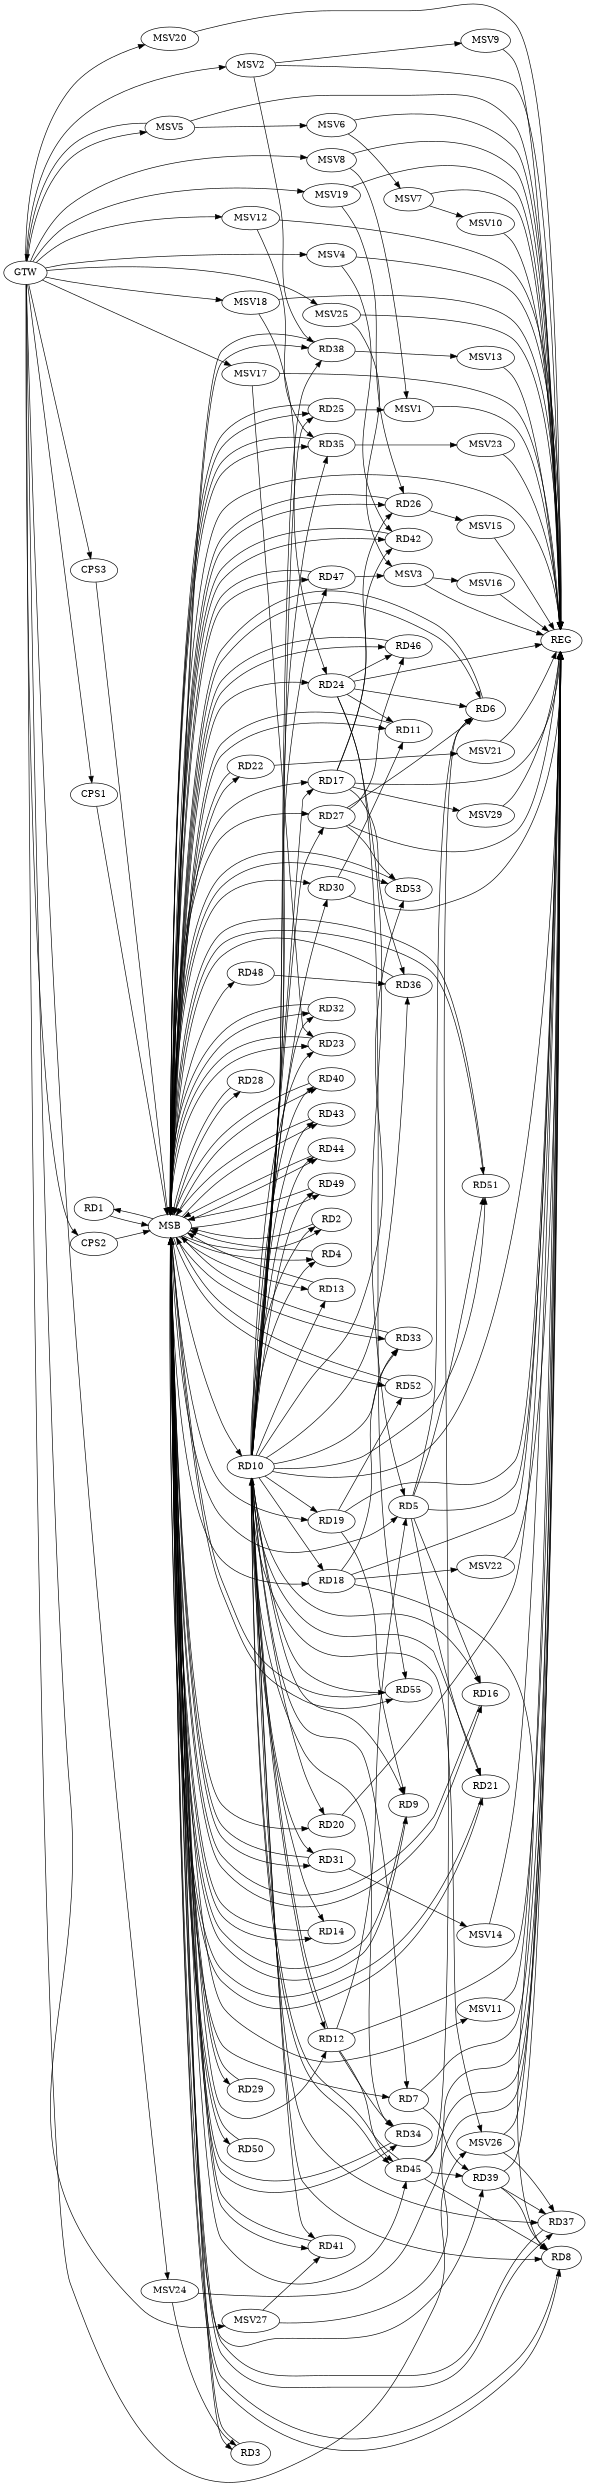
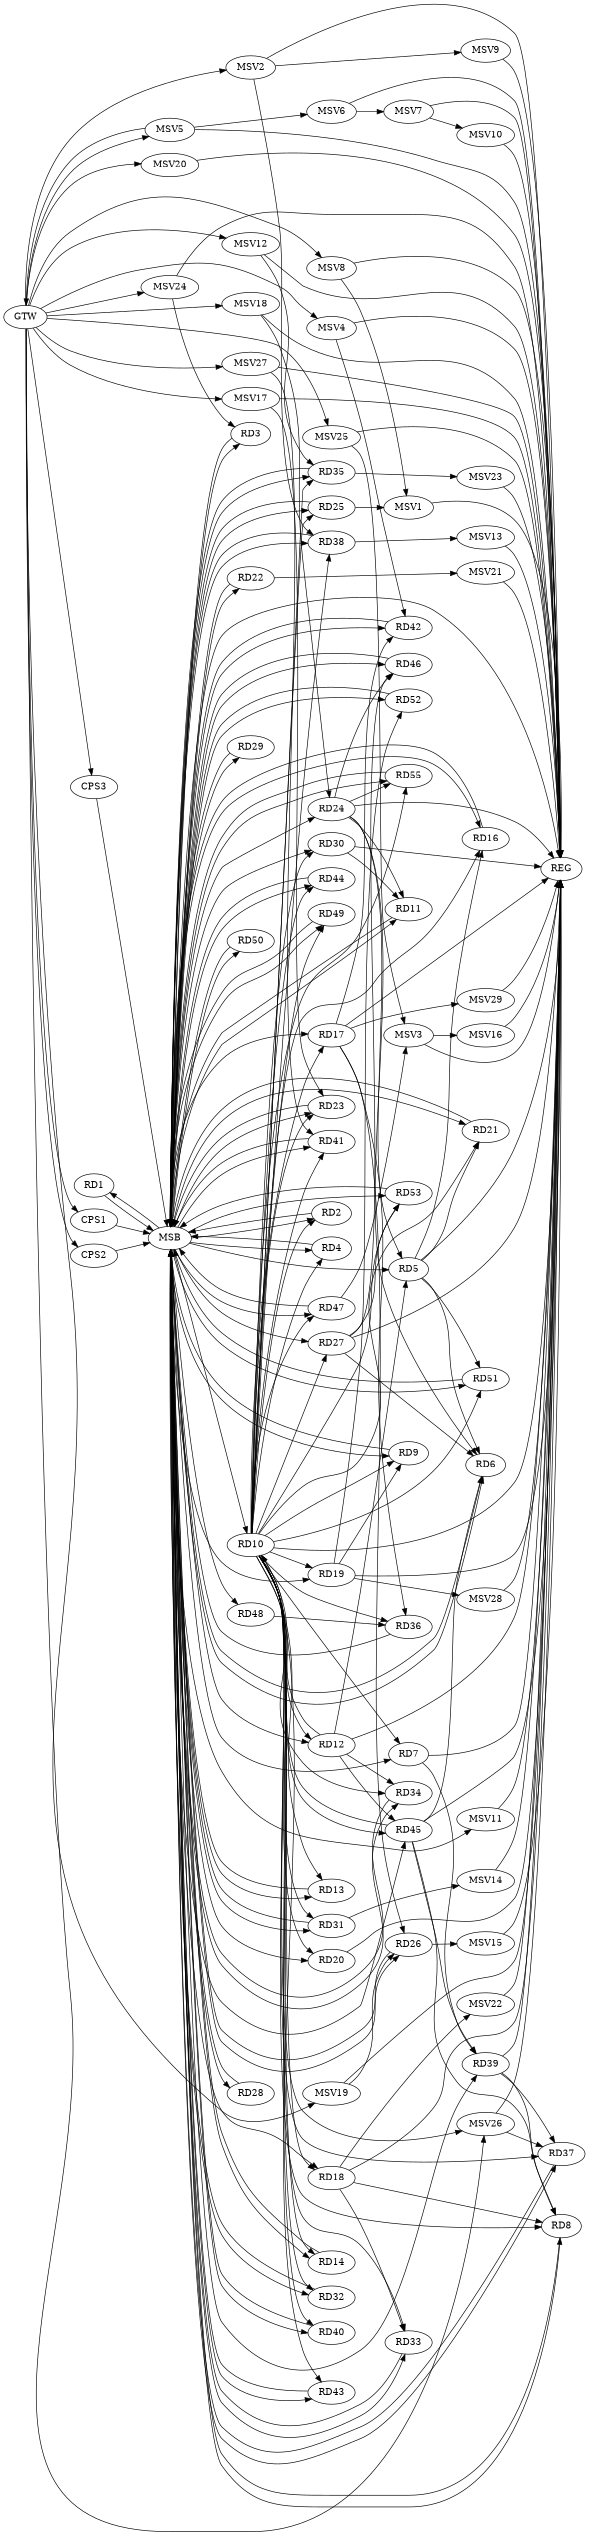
node "MSV28": added
